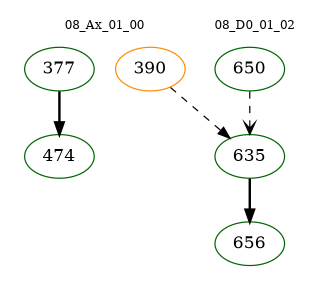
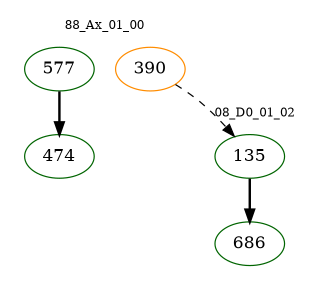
cluster "08_Ax_01_00": label "08_Ax_01_00" -> "88_Ax_01_00"
node "377": label "377" -> "577"
node "650": removed
node "635": label "635" -> "135"
node "656": label "656" -> "686"
